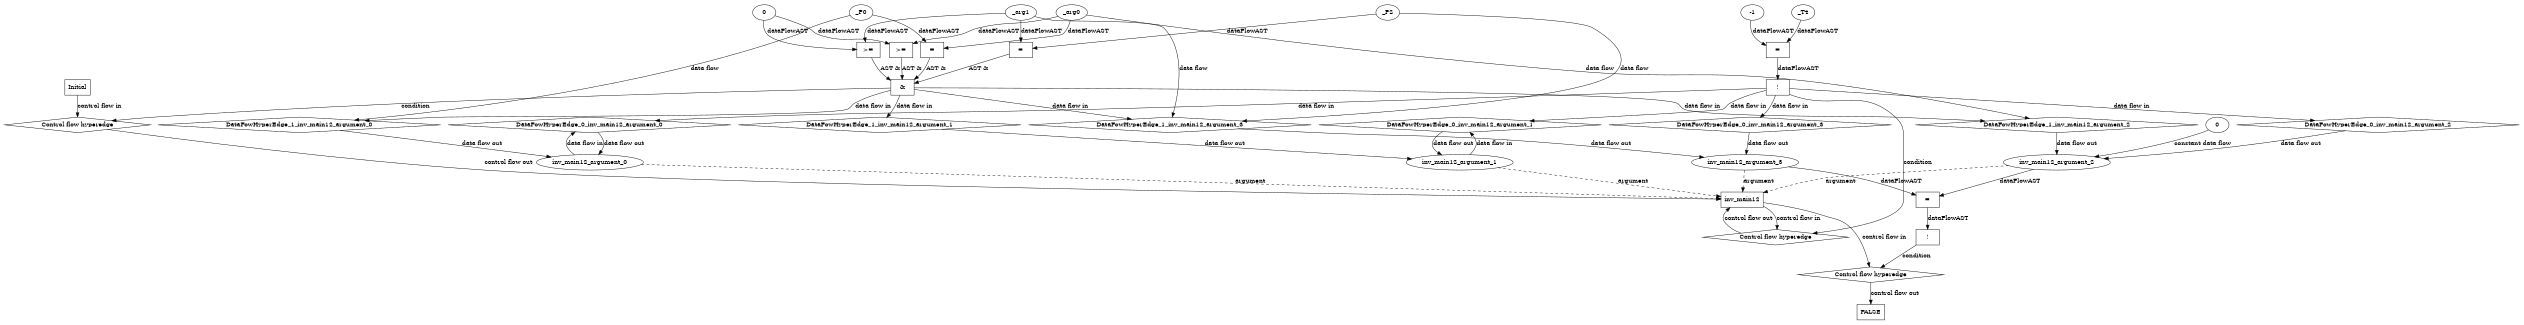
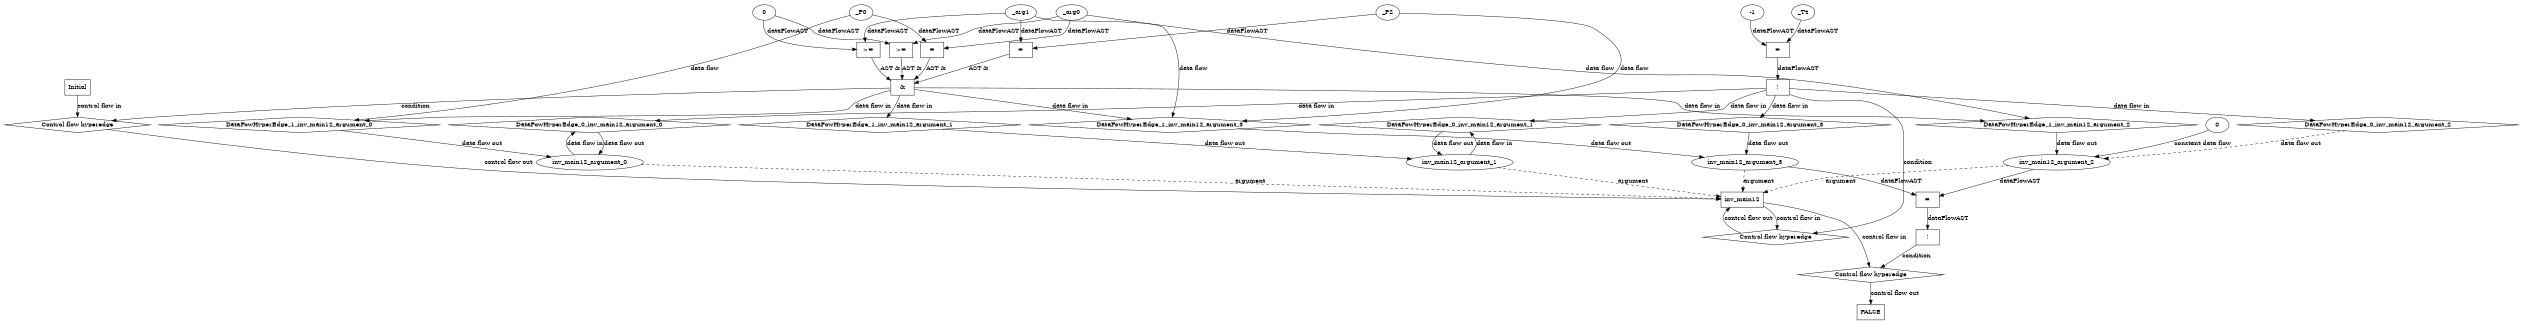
edge "DataFowHyperEdge_0_inv_main12_argument_2" -> "inv_main12_argument_2": style solid -> dashed
